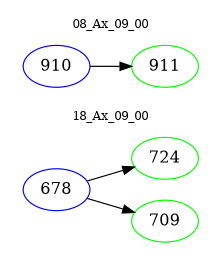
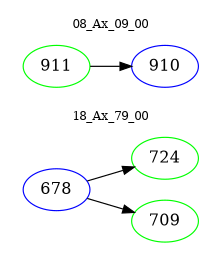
edge "910" -> "911": reversed
cluster "18_Ax_09_00": label "18_Ax_09_00" -> "18_Ax_79_00"
